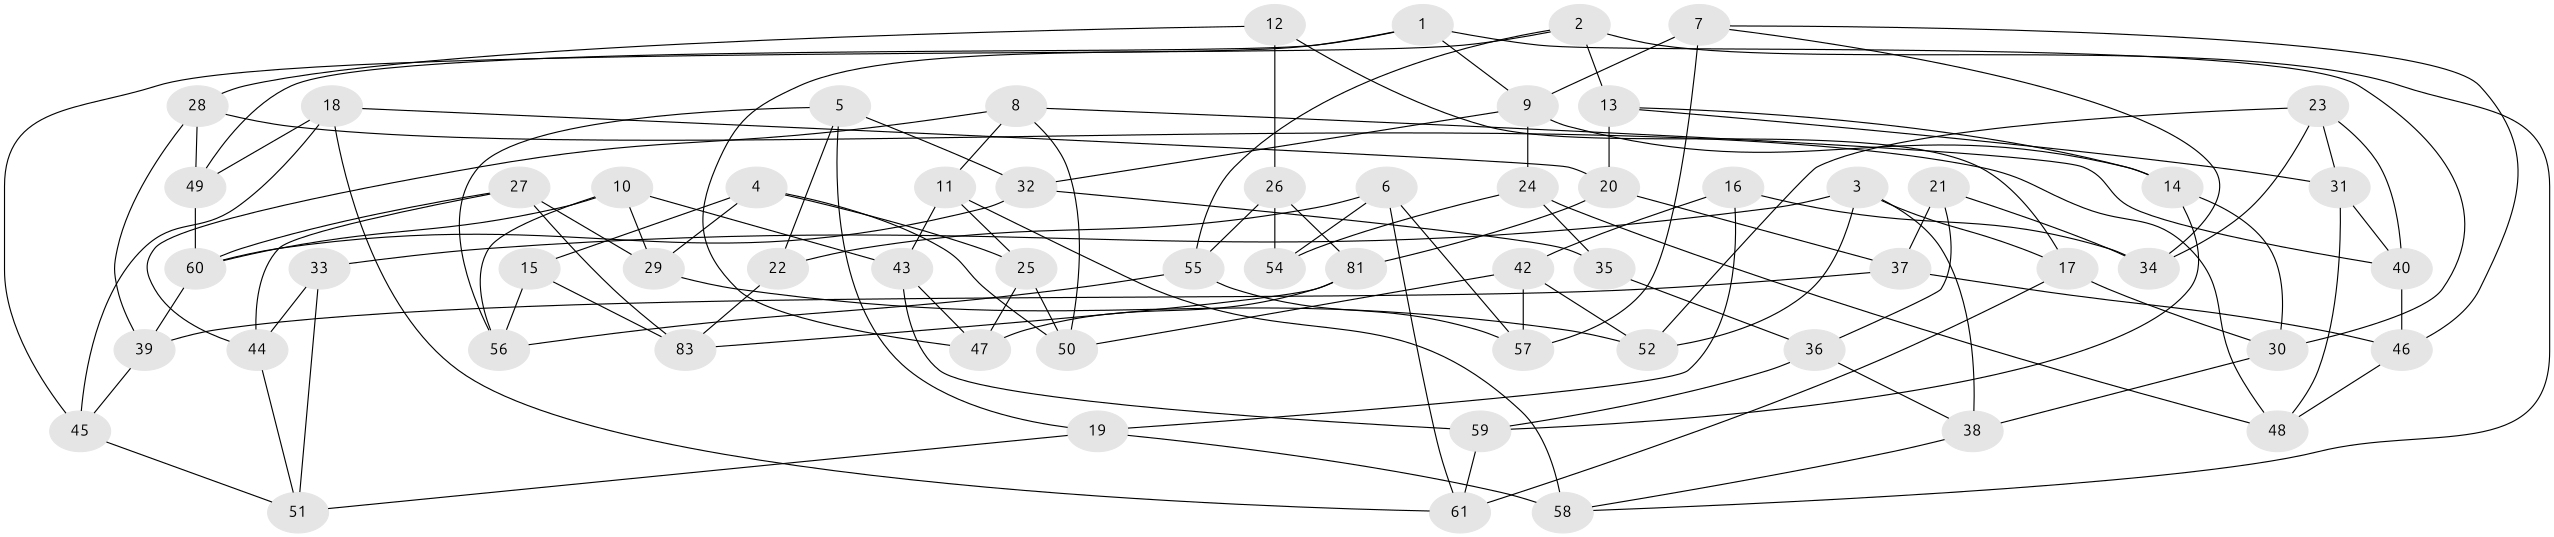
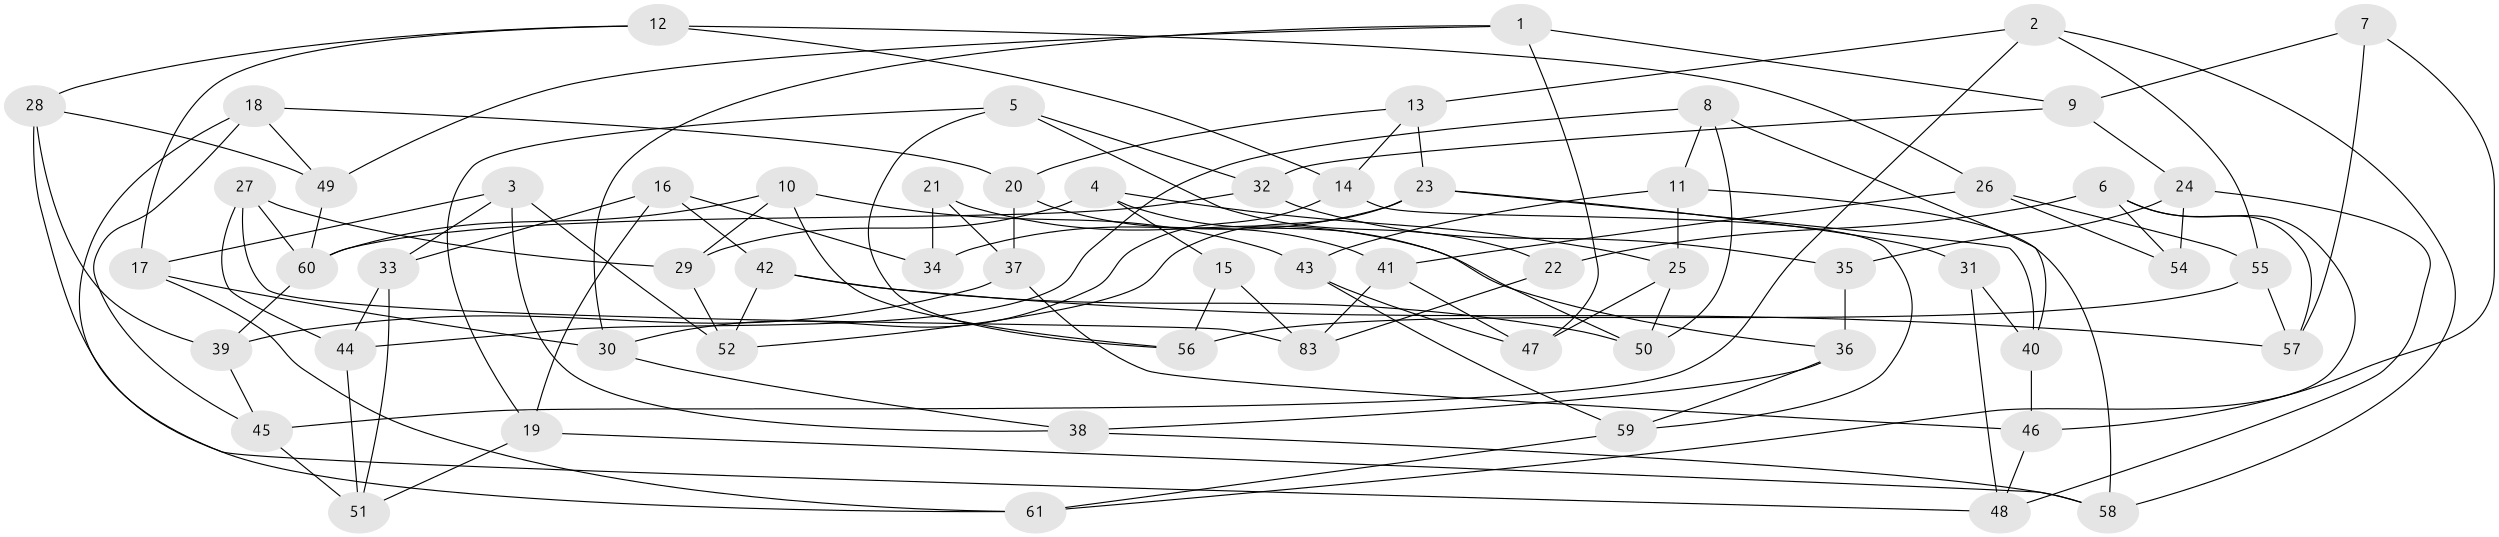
edge "7" -- "34": removed
edge "13" -- "31": now "13" -- "23"
edge "9" -- "14": now "12" -- "14"
edge "16" -- "33": added
node "81": label "81" -> "41"
